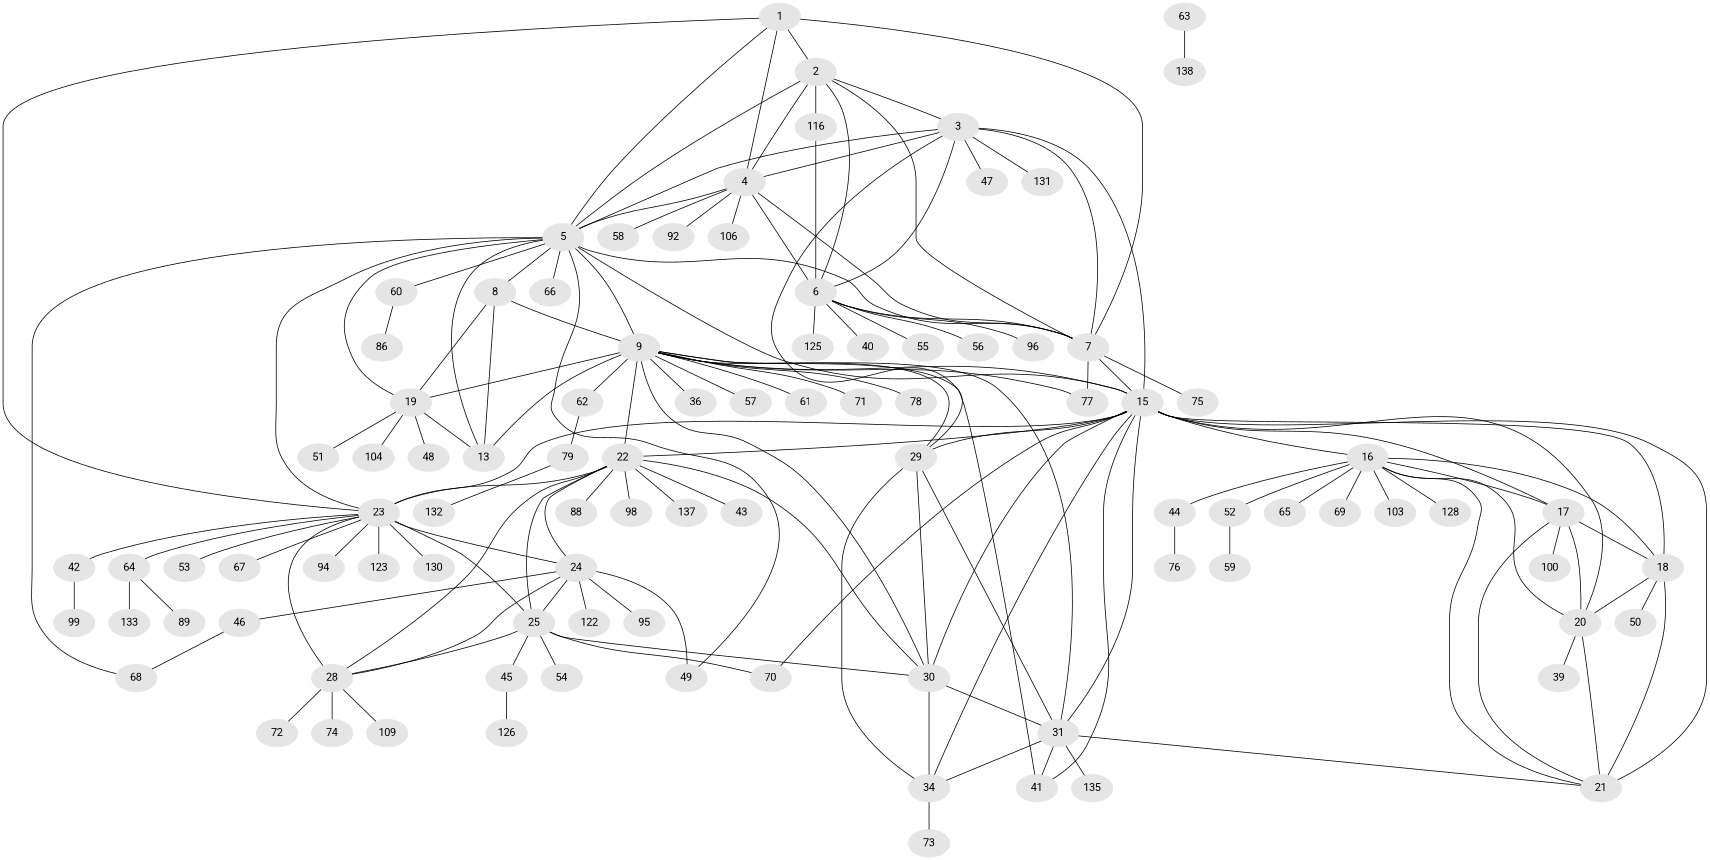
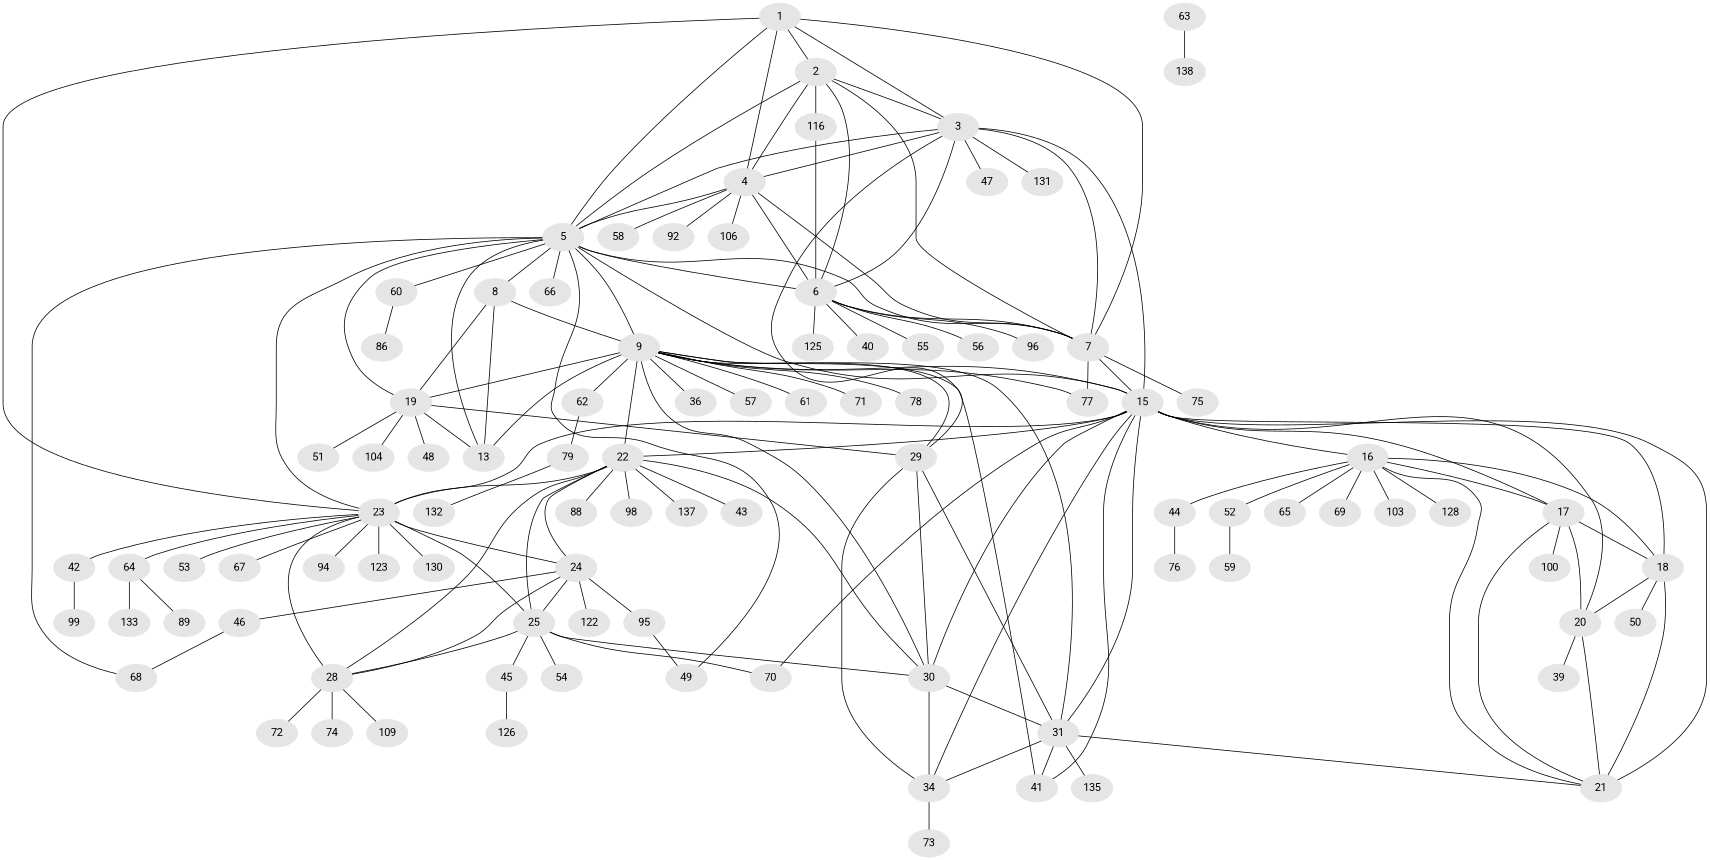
edge "1" -- "3": added
edge "5" -- "6": added
edge "15" -- "29": now "19" -- "29"
edge "16" -- "20": removed
edge "24" -- "49": now "95" -- "49"
